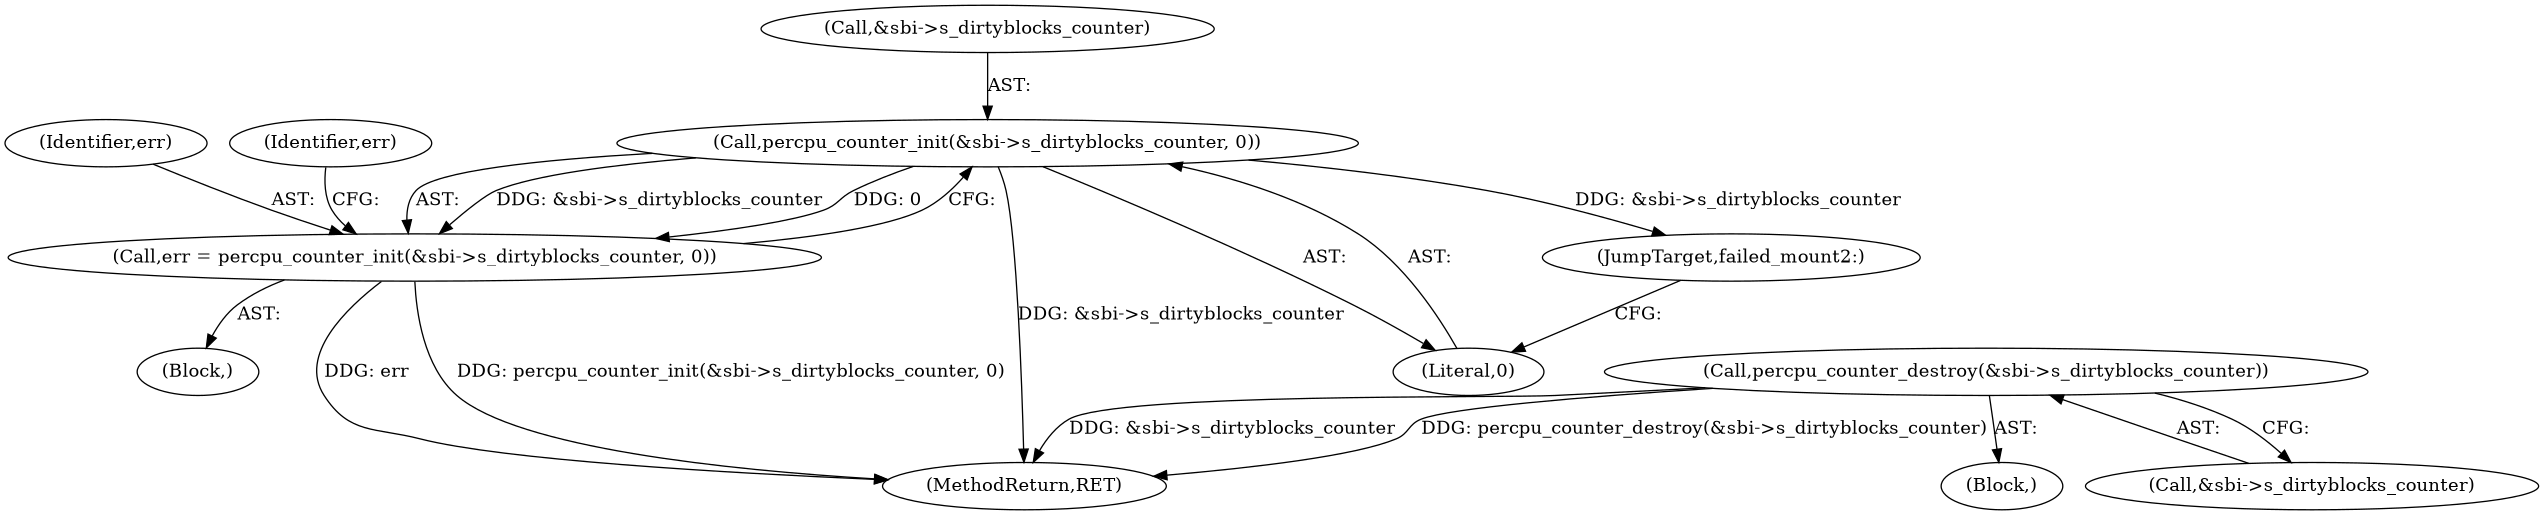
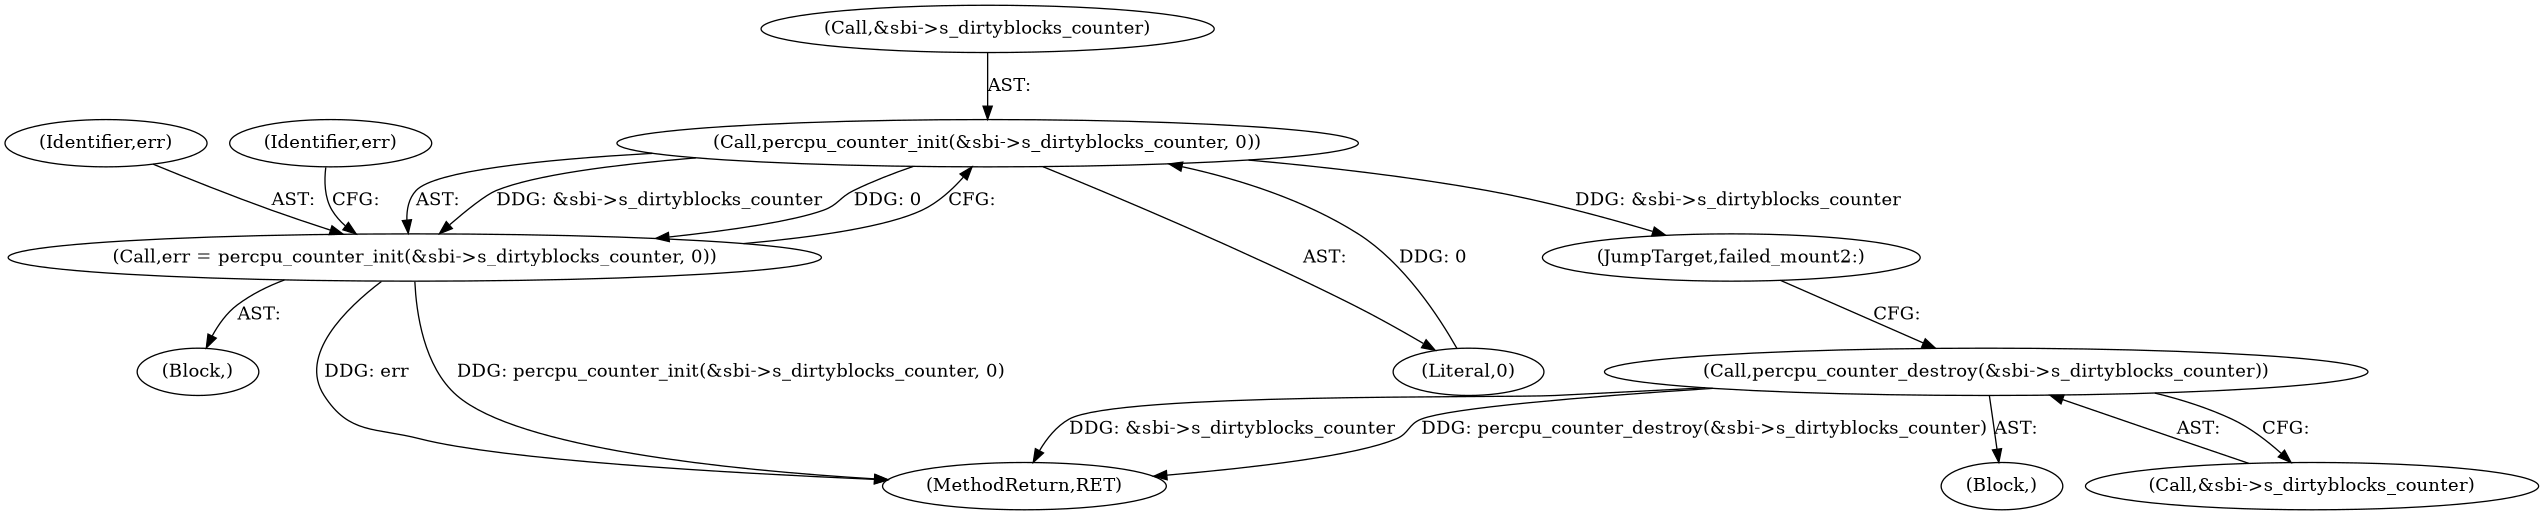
edge "(Literal,0)" -> "(Call,percpu_counter_init(&sbi->s_dirtyblocks_counter, 0))": label "AST: " -> "DDG: 0"
edge "(Call,percpu_counter_init(&sbi->s_dirtyblocks_counter, 0))" -> "(MethodReturn,RET)": removed, label "DDG: &sbi->s_dirtyblocks_counter"
edge "(JumpTarget,failed_mount2:)" -> "(Literal,0)": now "(JumpTarget,failed_mount2:)" -> "(Call,percpu_counter_destroy(&sbi->s_dirtyblocks_counter))"
